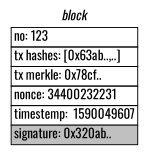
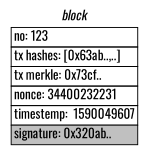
node "block": text "tx merkle: 0x78cf.." -> "tx merkle: 0x73cf.."
